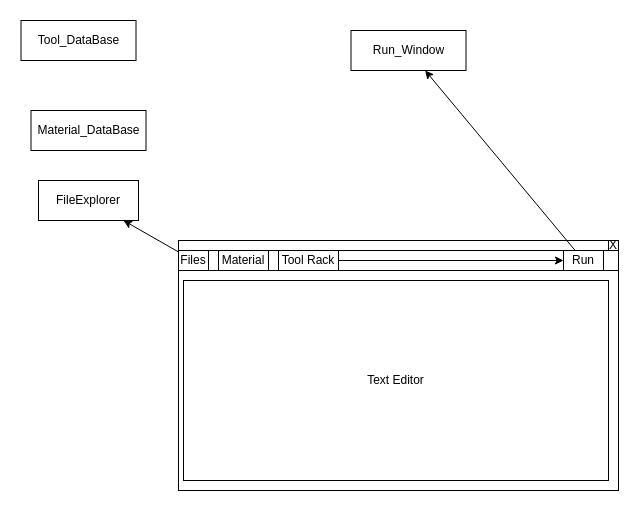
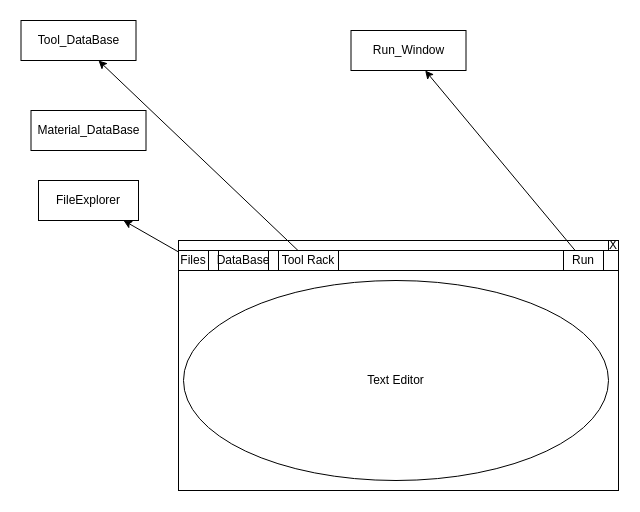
node "Material": label "Material" -> "DataBase"
edge "Tool Rack" -> "Run": now "Tool Rack" -> "Tool_DataBase"
node "Text Editor": shape rectangle -> ellipse
